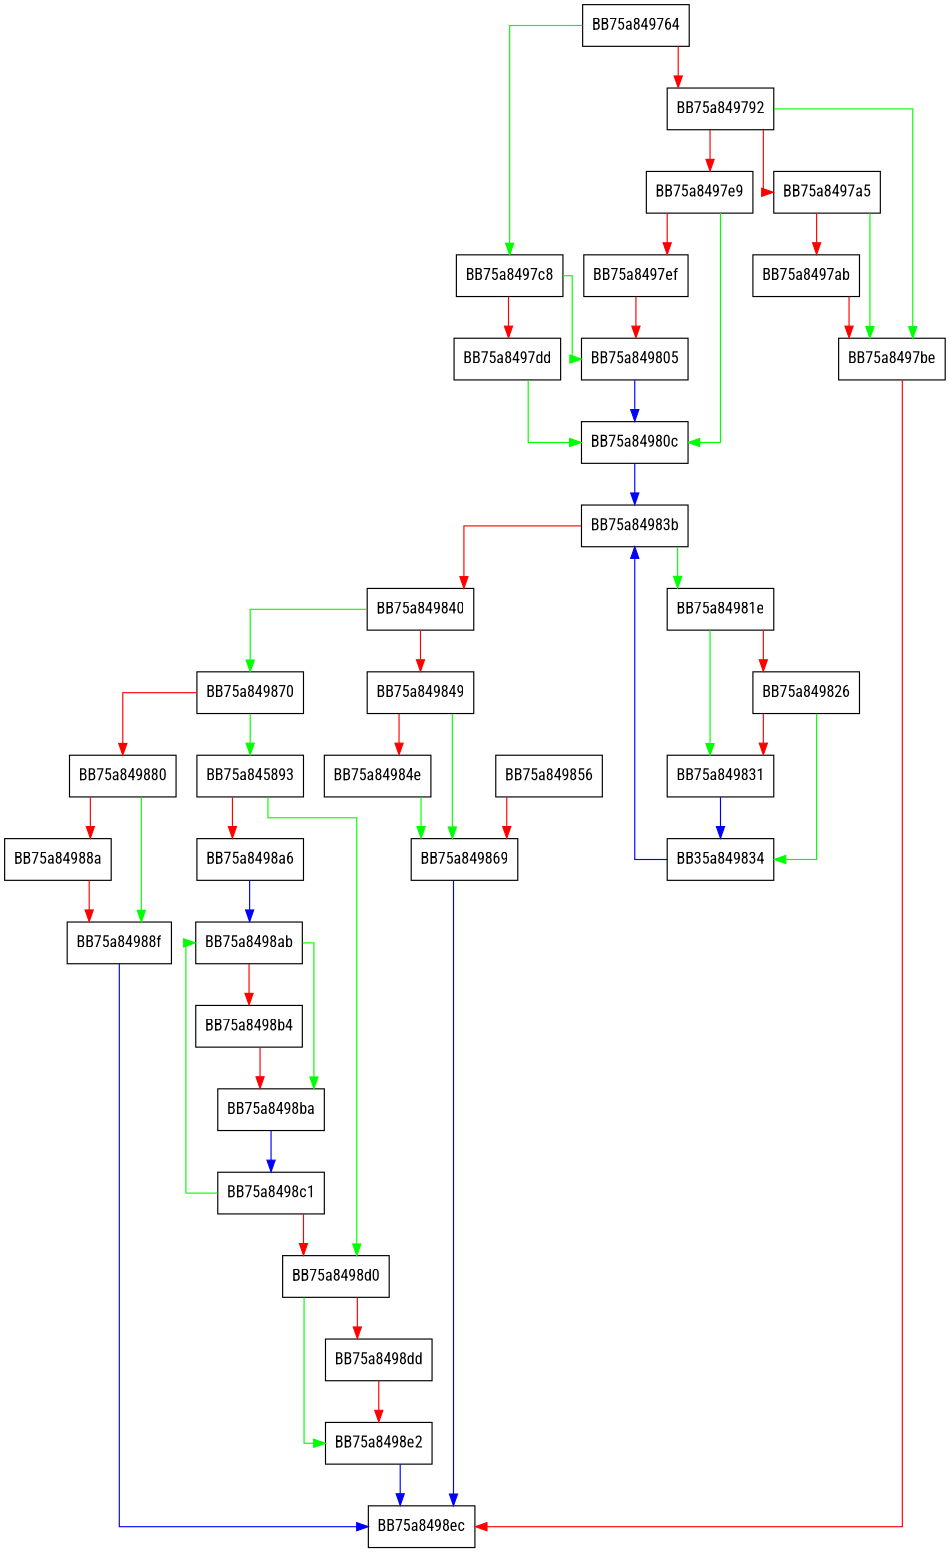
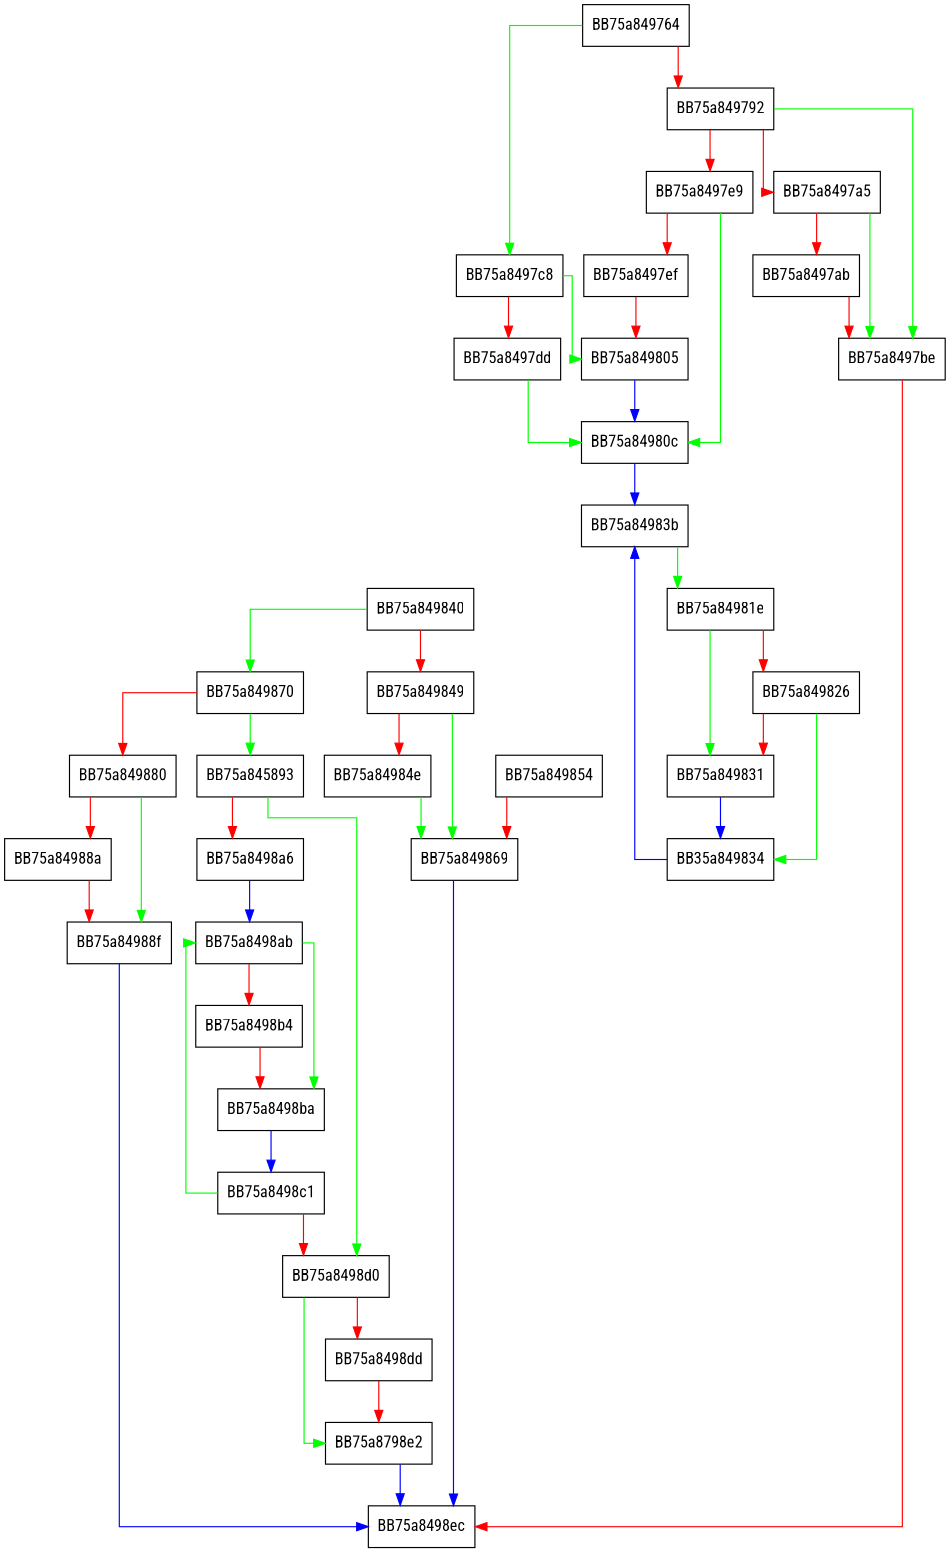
edge "BB75a84983b" -> "BB75a849840": removed
node "BB75a849856": label "BB75a849856" -> "BB75a849854"
node "BB75a8498e2": label "BB75a8498e2" -> "BB75a8798e2"
